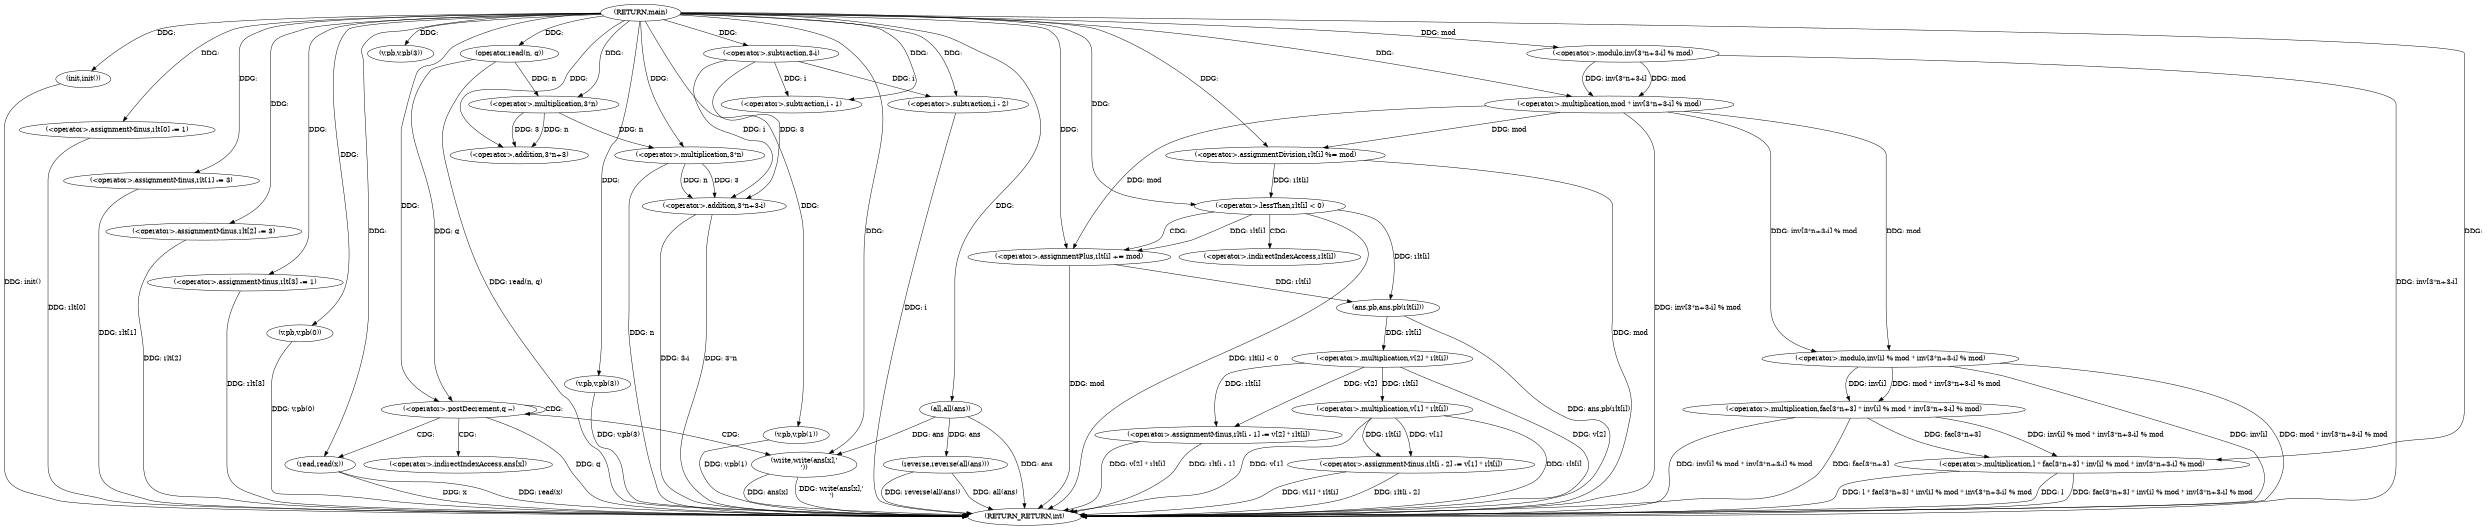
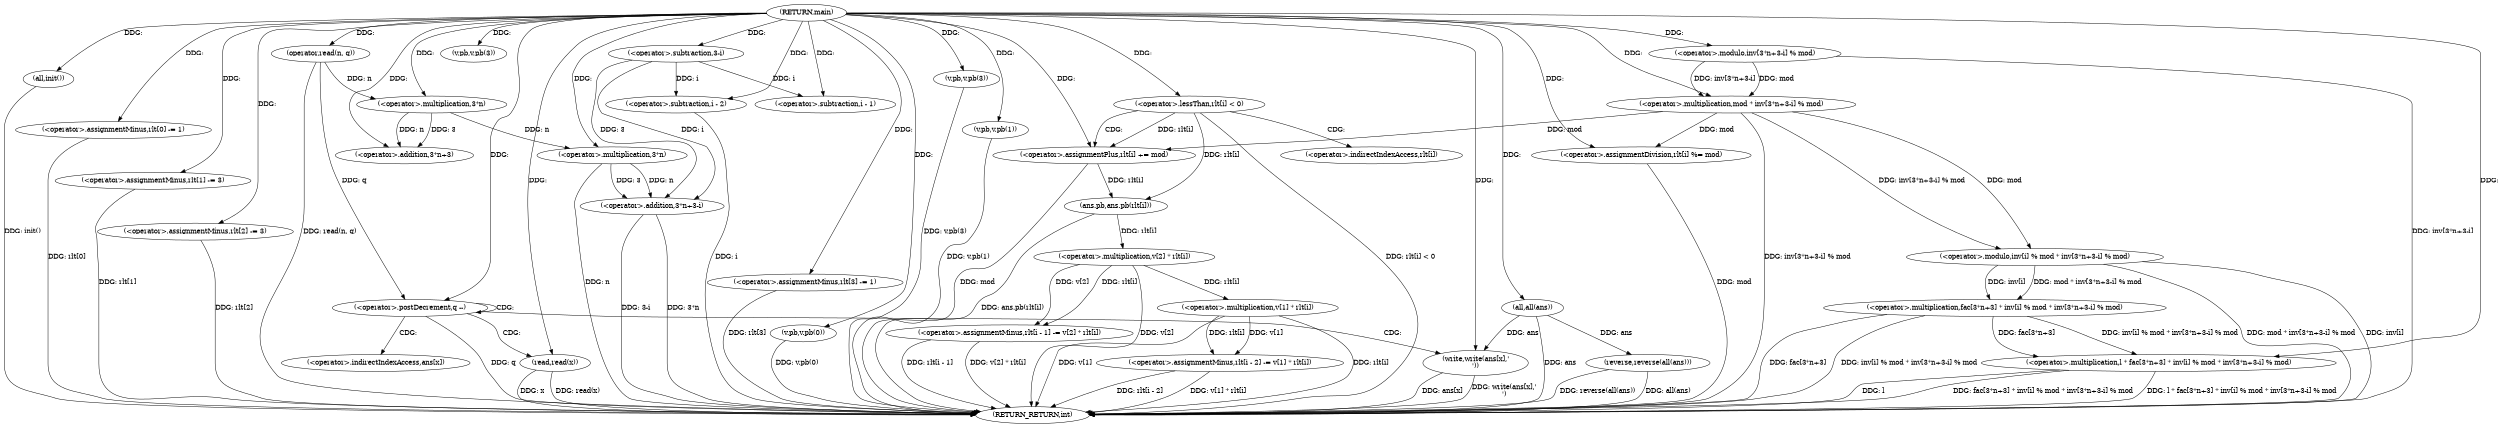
edge "(RETURN,main)" -> "(<operator>.modulo,inv[3*n+3-i] % mod)": label "DDG: mod" -> "DDG: "
node "(init,init())": label "(init,init())" -> "(all,init())"
edge "(<operator>.assignmentDivision,rlt[i] %= mod)" -> "(<operator>.lessThan,rlt[i] < 0)": removed, label "DDG: rlt[i]"
